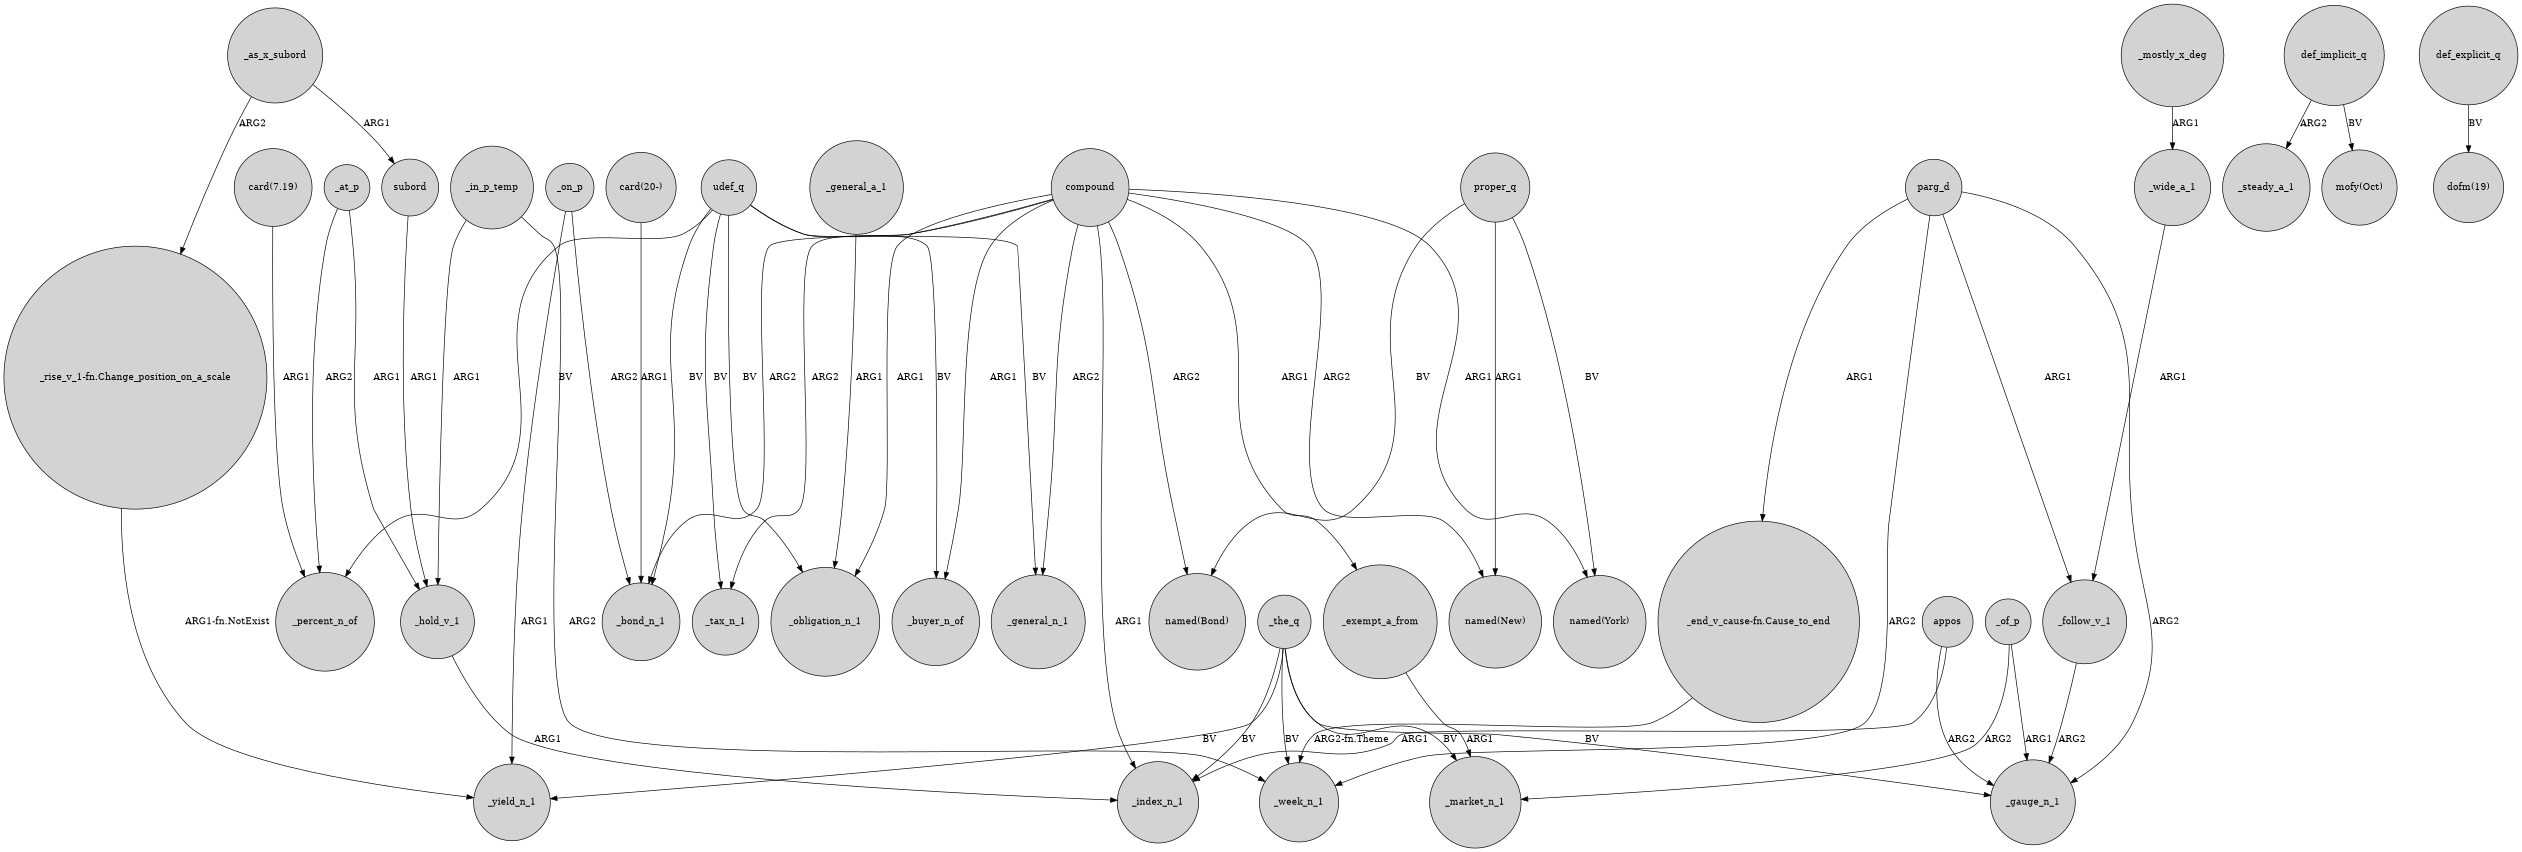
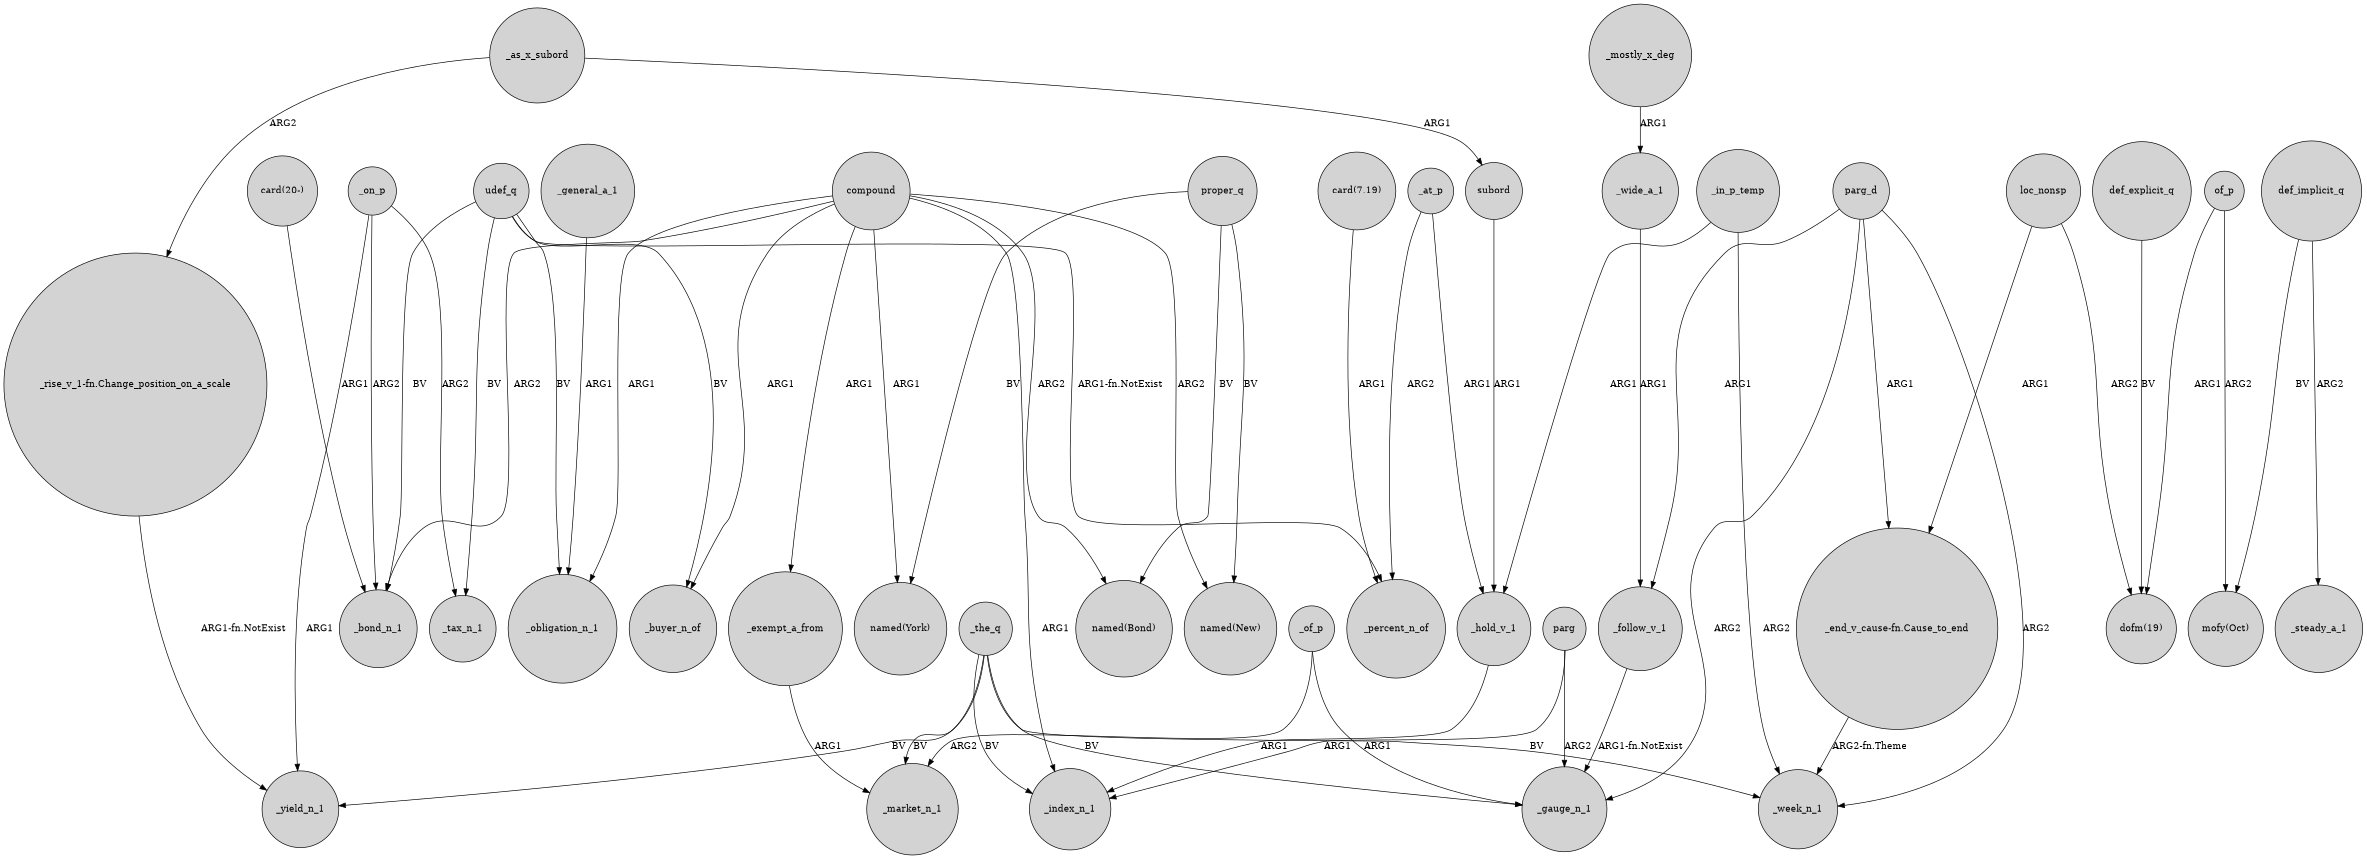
node "loc_nonsp": added
node "of_p": added
edge "compound" -> "_tax_n_1": now "_on_p" -> "_tax_n_1"
edge "udef_q" -> "_percent_n_of": label "BV" -> "ARG1-fn.NotExist"
edge "proper_q" -> "named(New)": label "ARG1" -> "BV"
node "_general_n_1": removed
node "appos": label "appos" -> "parg"
edge "_follow_v_1" -> "_gauge_n_1": label "ARG2" -> "ARG1-fn.NotExist"
